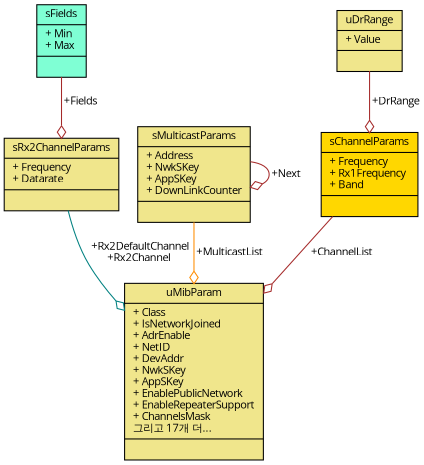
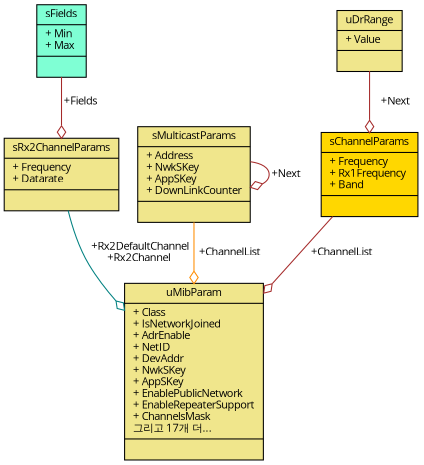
edge "uDrRange" -> "sChannelParams": label " +DrRange" -> " +Next"
edge "sMulticastParams" -> "uMibParam": label " +MulticastList" -> " +ChannelList"
